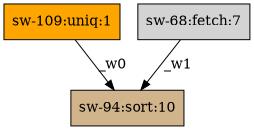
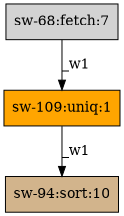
edge "sw-68:fetch:7" -> "sw-94:sort:10": now "sw-68:fetch:7" -> "sw-109:uniq:1"
edge "sw-109:uniq:1" -> "sw-94:sort:10": label "_w0" -> "_w1"
